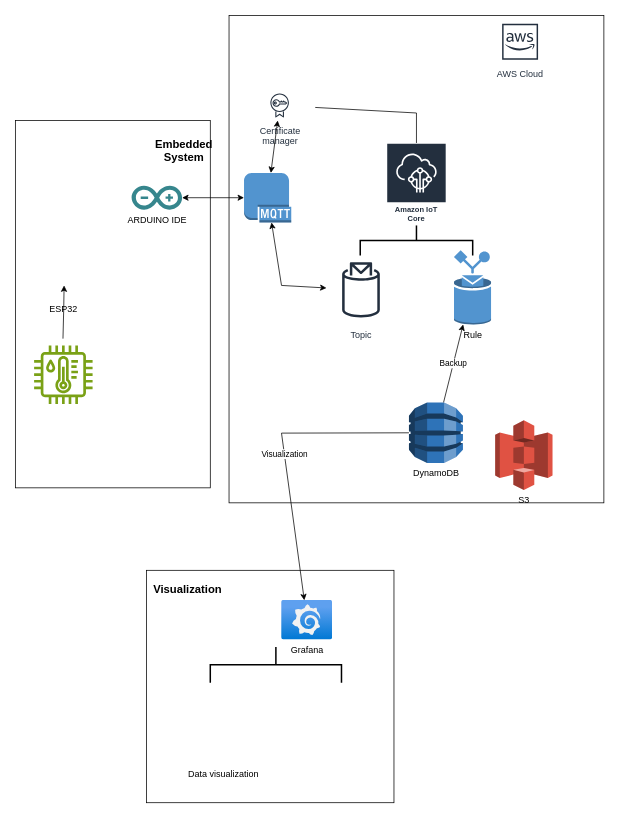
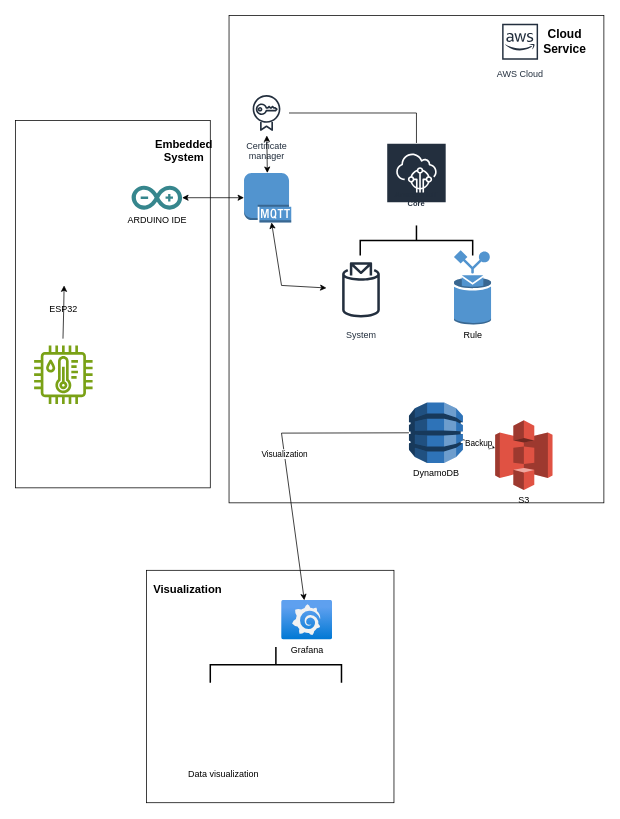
node "Cloud Service": added
node "Certificate manager": size 71x30 -> 45x45
node "Amazon IoT Core": size 60x83 -> 60x68
node "Topic": label "Topic" -> "System"
edge "DynamoDB" -> "Rule": now "DynamoDB" -> "S3"
